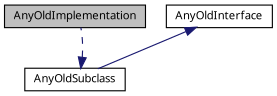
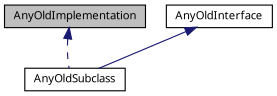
edge "AnyOldImplementation" -> "AnyOldSubclass": reversed
